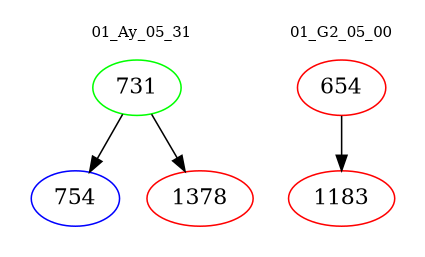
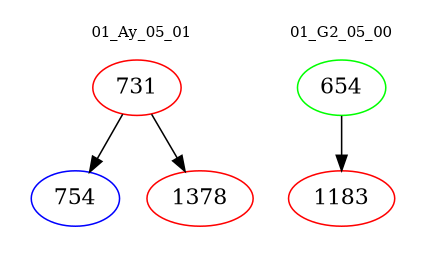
cluster "01_Ay_05_31": label "01_Ay_05_31" -> "01_Ay_05_01"
node "731": color green -> red
node "654": color red -> green
